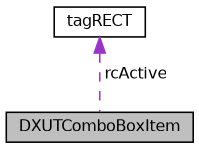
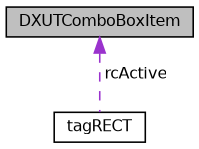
edge "DXUTComboBoxItem" -> "tagRECT": reversed
